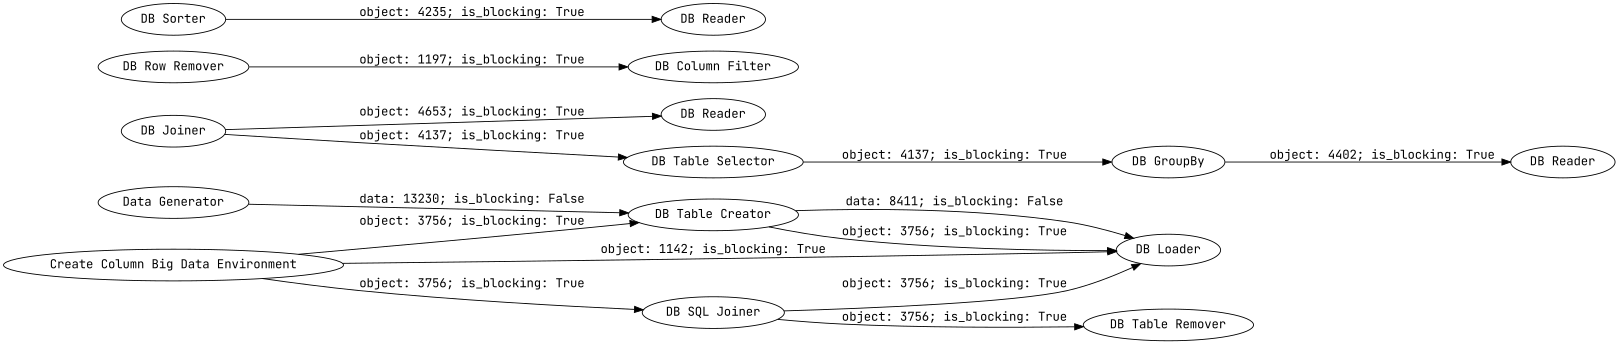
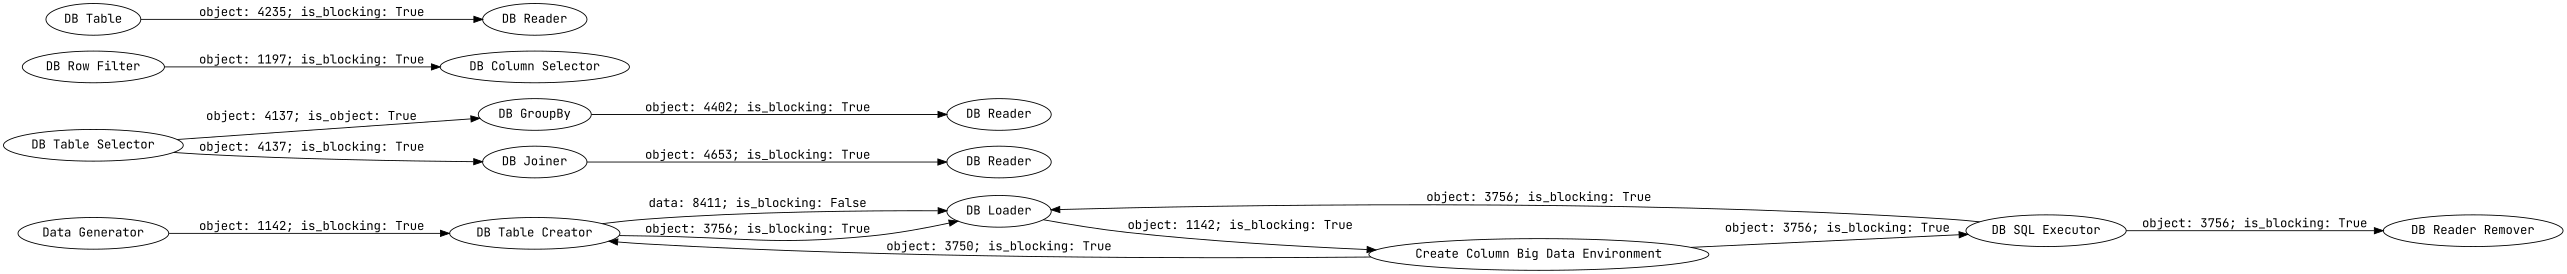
node "DB Sorter": label "DB Sorter" -> "DB Table"
node "DB Row Remover": label "DB Row Remover" -> "DB Row Filter"
node "DB Column Filter": label "DB Column Filter" -> "DB Column Selector"
edge "DB Joiner" -> "DB Table Selector": reversed
edge "DB Table Selector" -> "DB GroupBy": label "object: 4137; is_blocking: True" -> "object: 4137; is_object: True"
edge "Data Generator" -> "DB Table Creator": label "data: 13230; is_blocking: False" -> "object: 1142; is_blocking: True"
edge "Create Column Big Data Environment" -> "DB Table Creator": label "object: 3756; is_blocking: True" -> "object: 3750; is_blocking: True"
edge "Create Column Big Data Environment" -> "DB Loader": reversed
node "DB SQL Joiner": label "DB SQL Joiner" -> "DB SQL Executor"
node "DB Table Remover": label "DB Table Remover" -> "DB Reader Remover"
